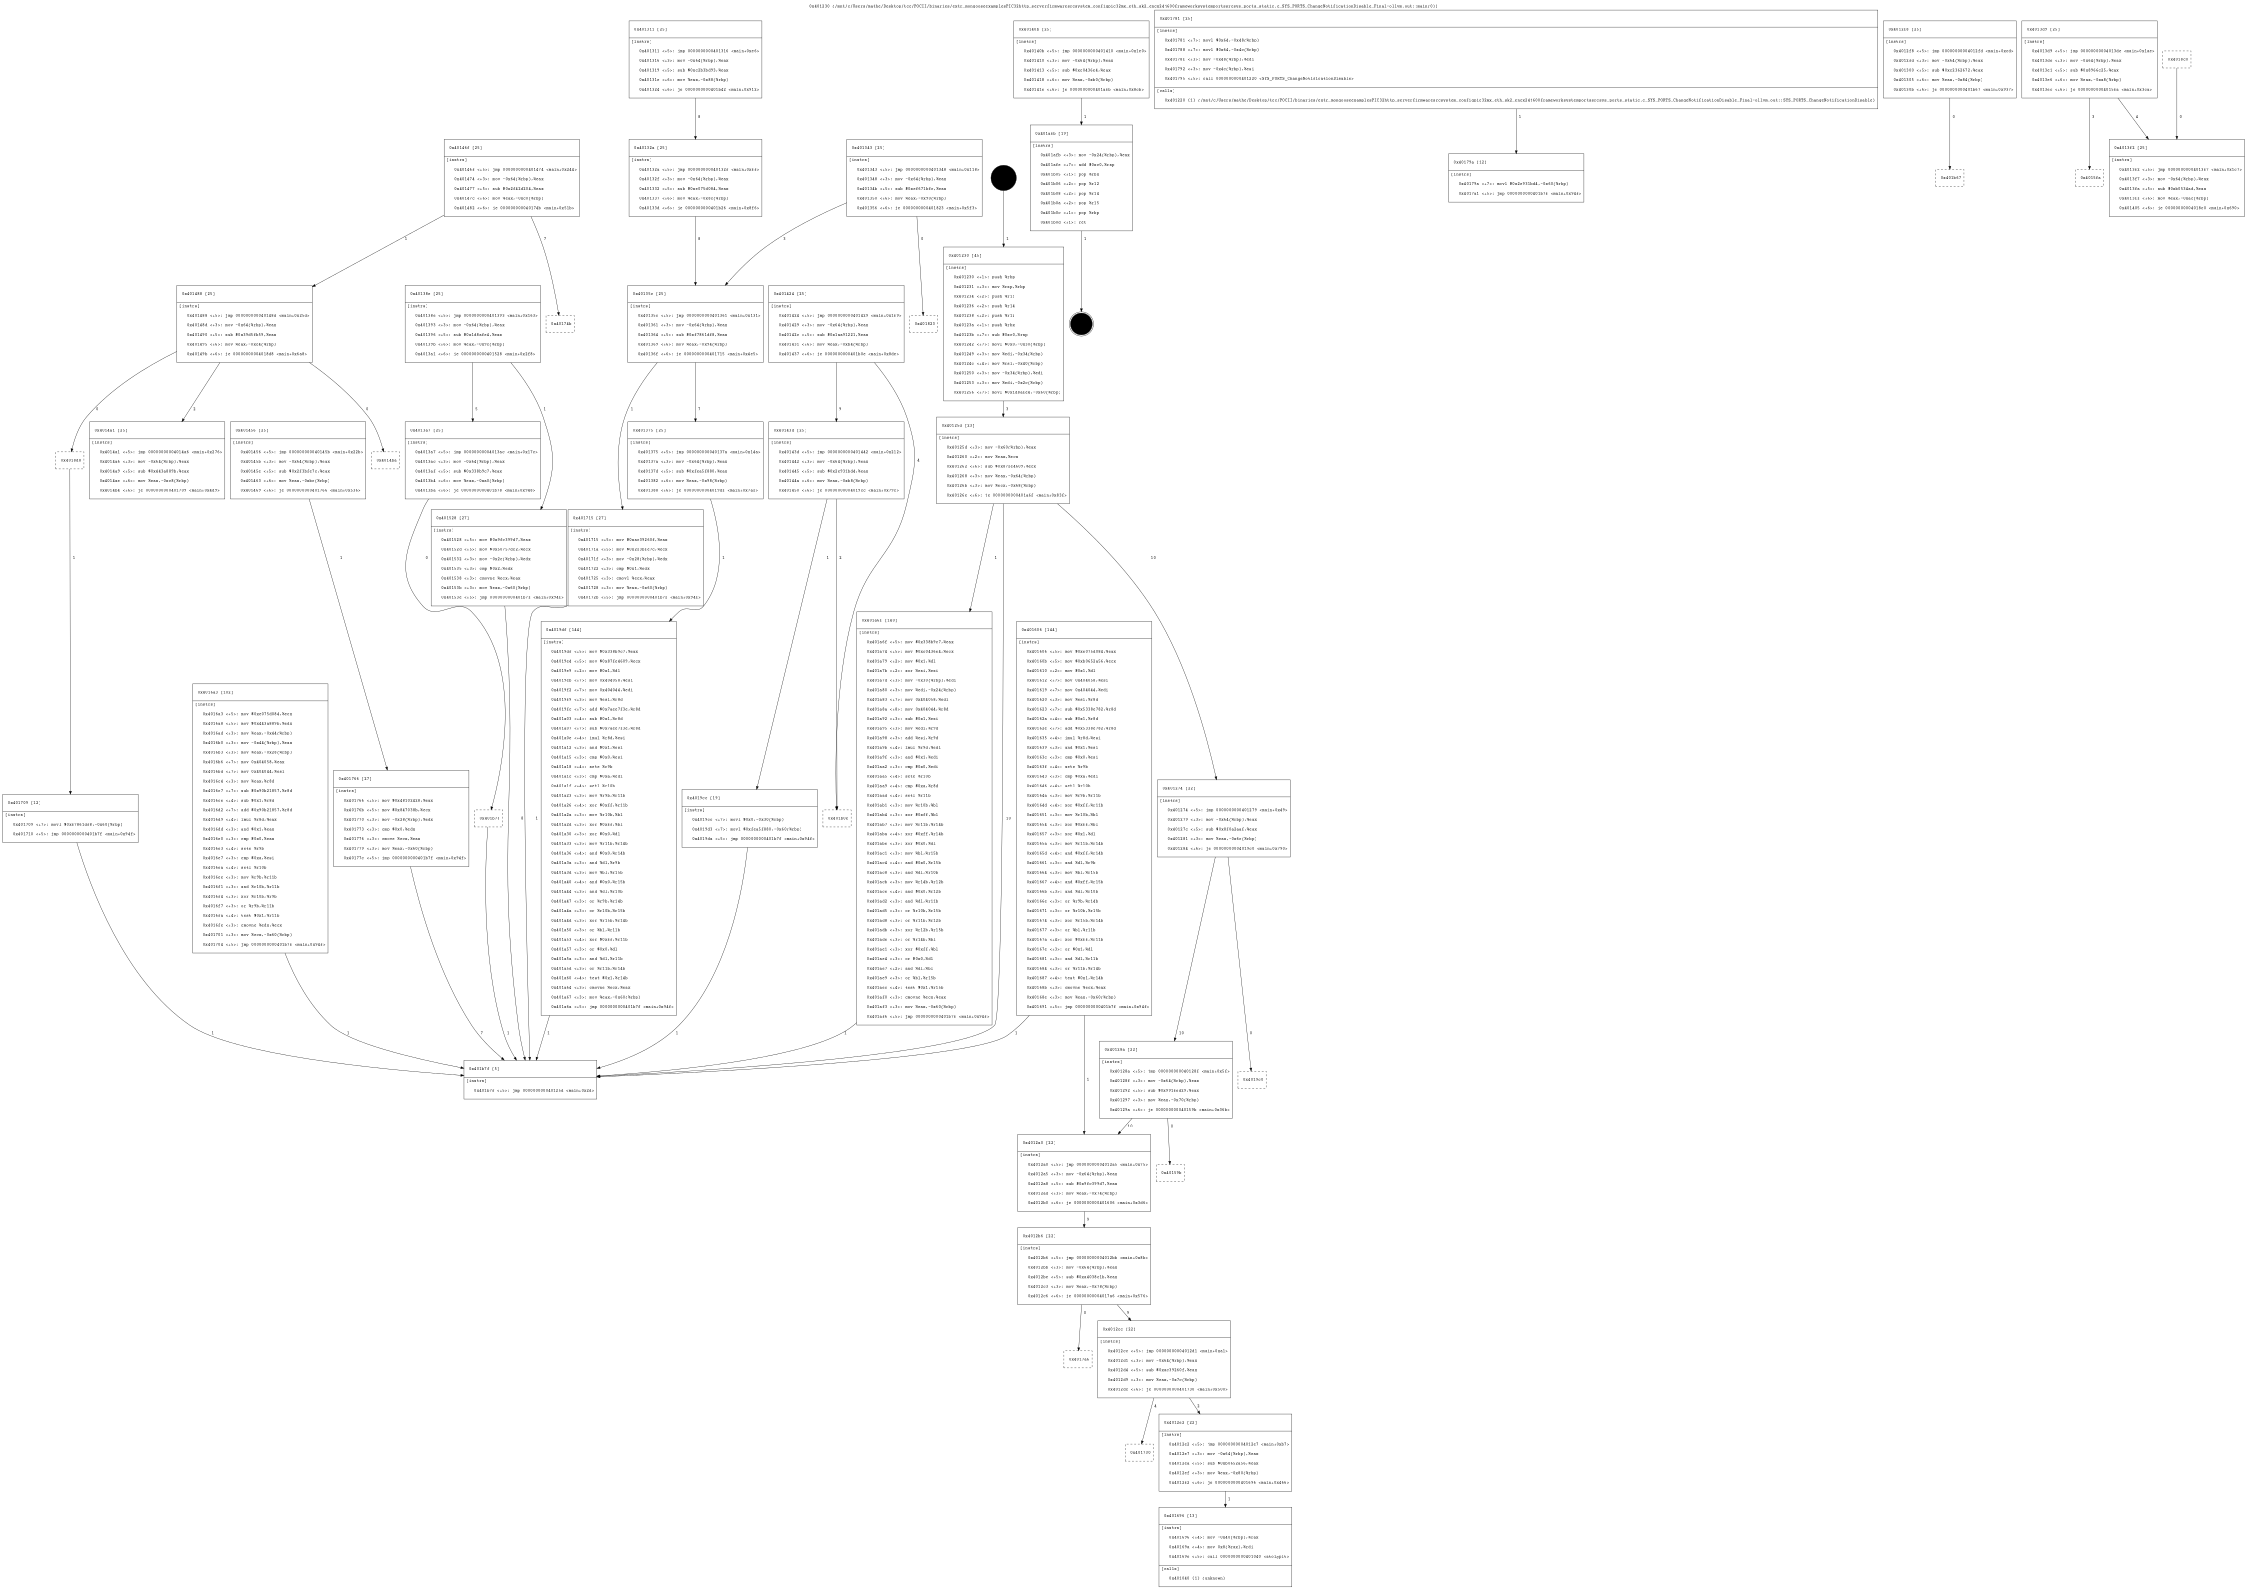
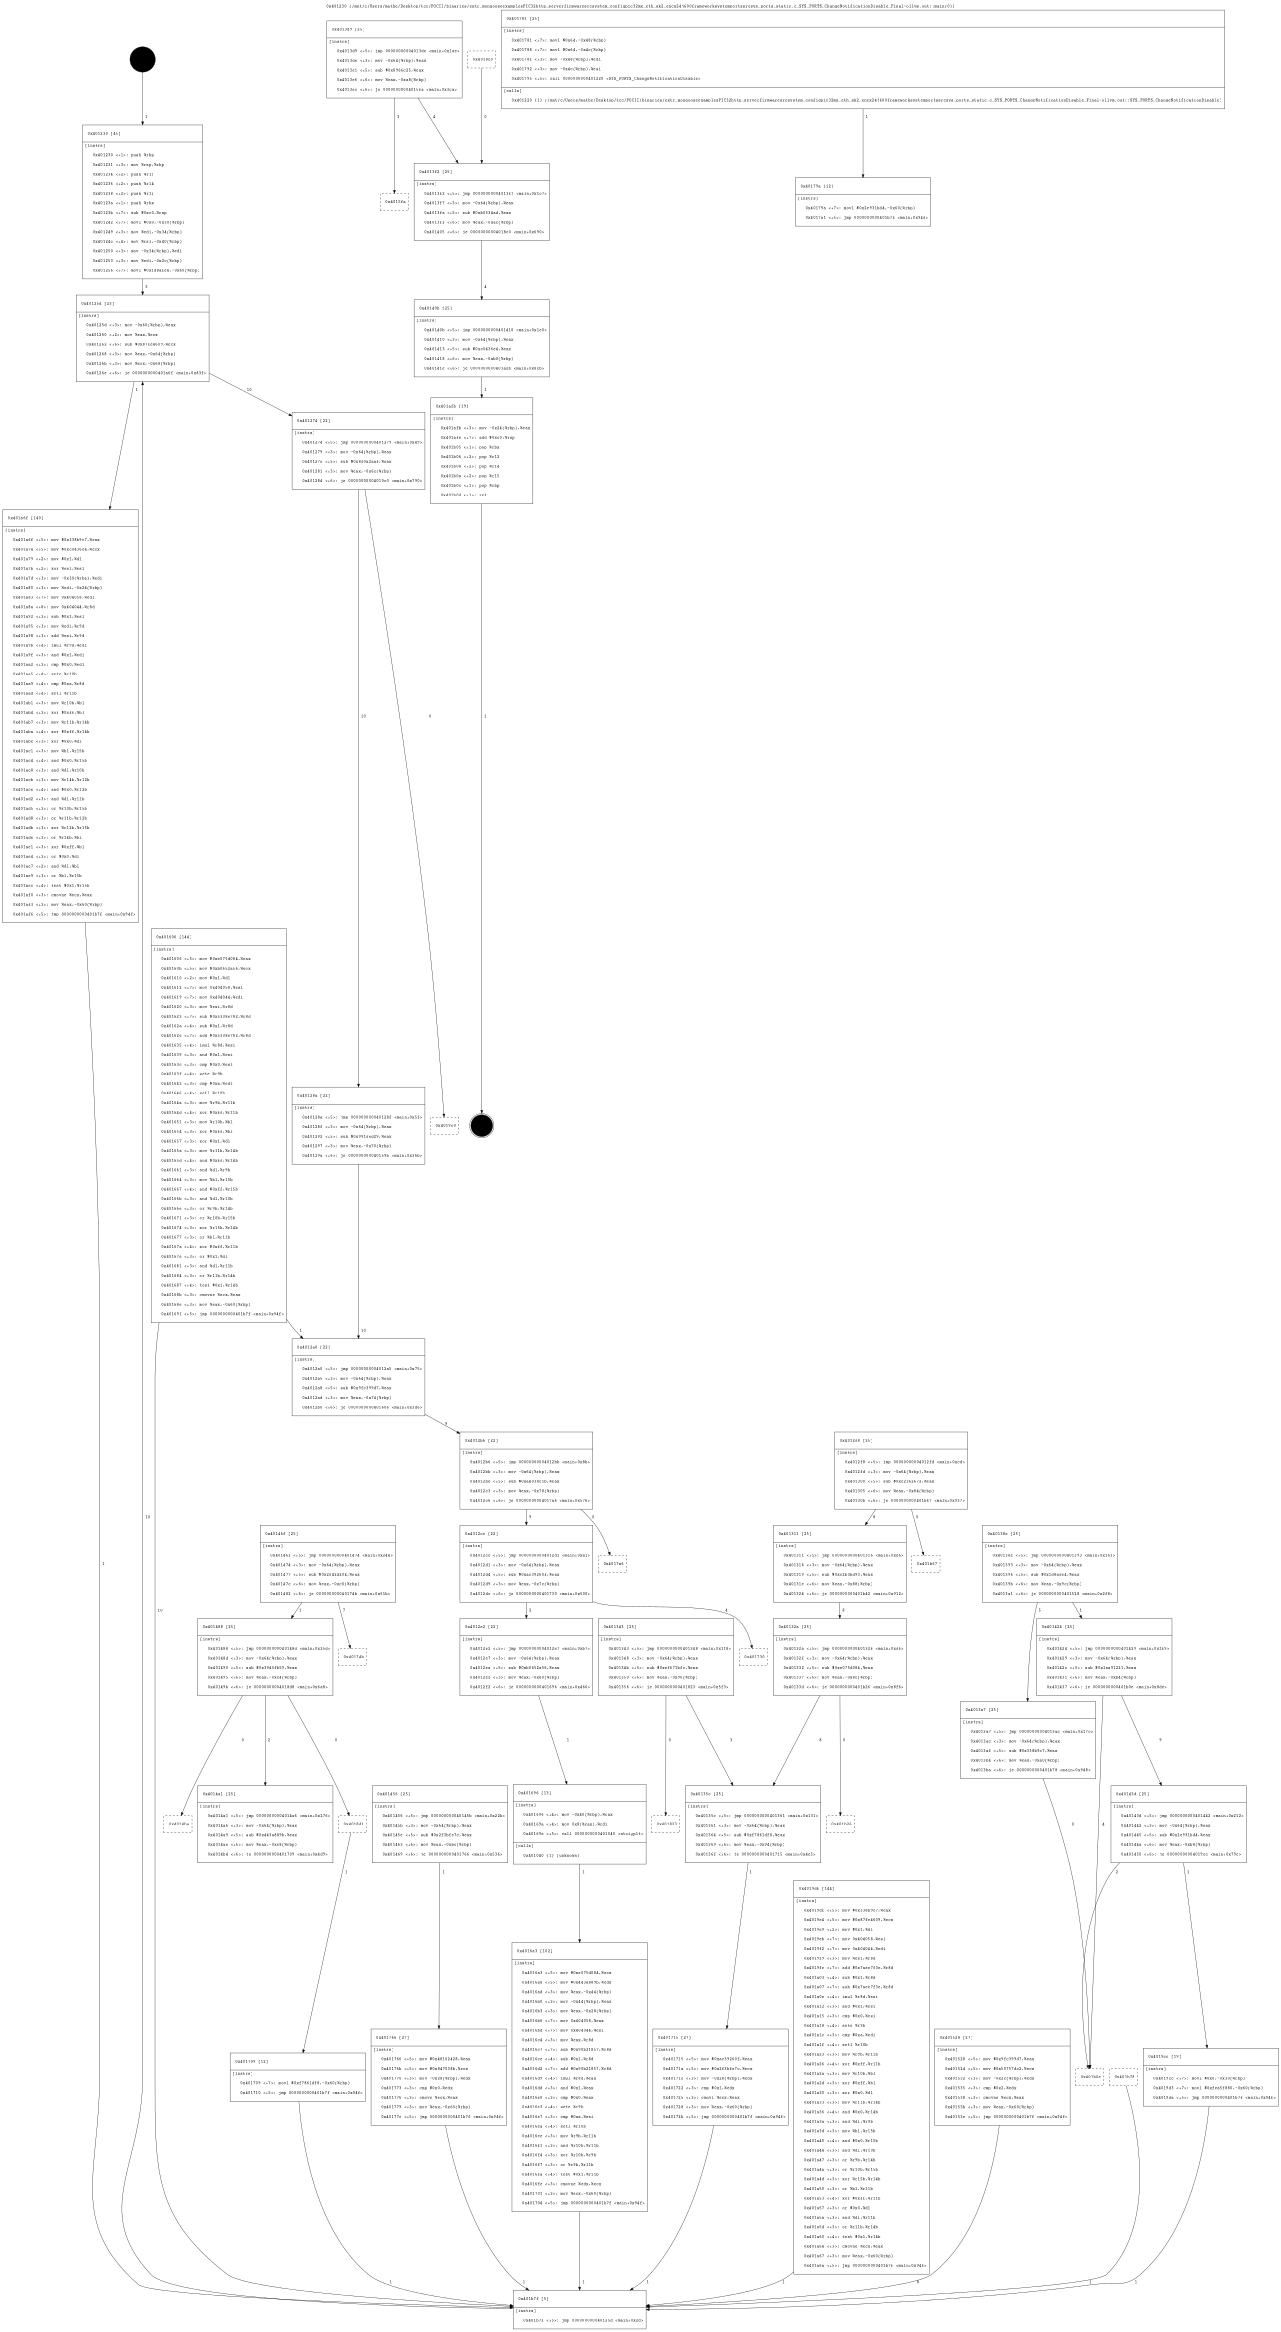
edge "0x4013f2 [25]" -> "0x40140b [25]": added, label "4"
edge "0x40138e [25]" -> "0x401528 [27]": now "0x40138e [25]" -> "0x401424 [25]"
node "0x401375 [25]": removed
edge "0x4013a7 [25]" -> "0x401b78": now "0x4013a7 [25]" -> "0x401b0e"
edge "0x40125d [23]" -> "0x401b7f [5]": reversed
edge "0x401766 [27]" -> "0x401b7f [5]": label " 7" -> " 1"
edge "0x401606 [144]" -> "0x401b7f [5]": label " 1" -> " 10"
node "0x40159b": removed
edge "0x4012f8 [25]" -> "0x401311 [25]": added, label "8"
node "0x401b26": added
edge "0x401696 [13]" -> "0x4016a3 [102]": added, label "1"
